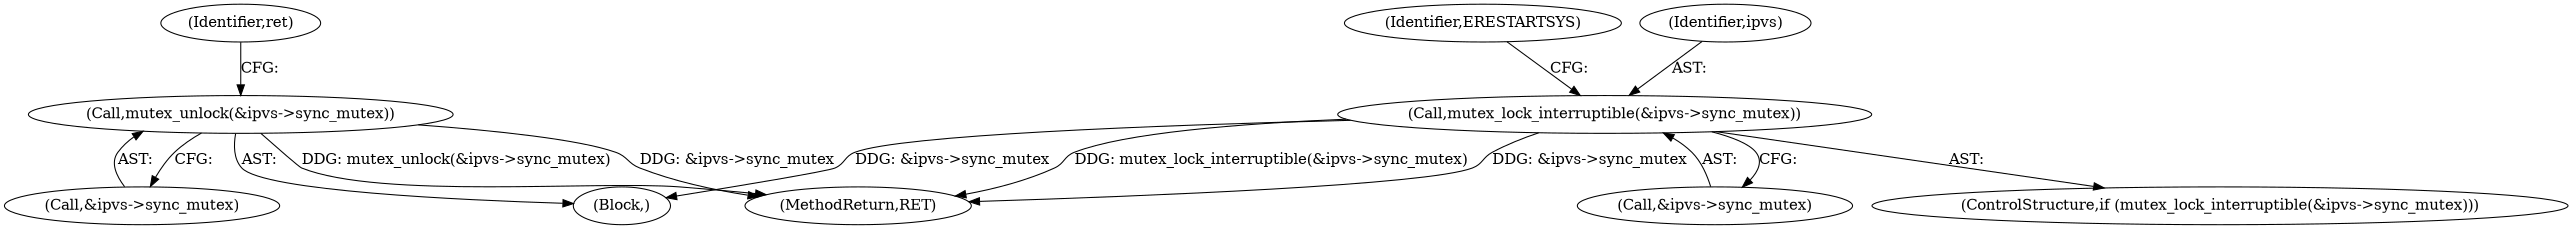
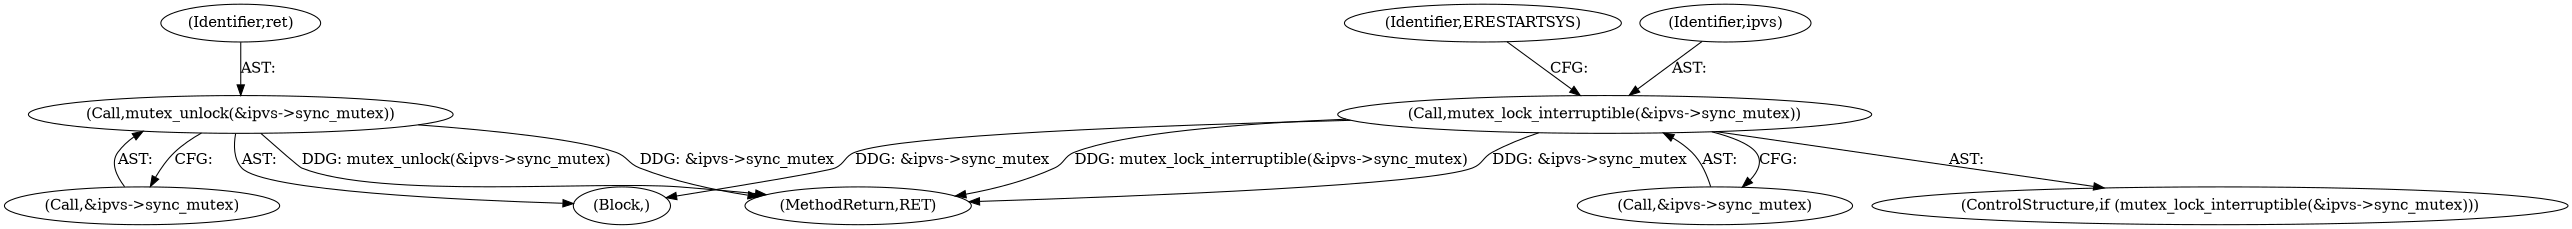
edge "(Identifier,ret)" -> "(Call,mutex_unlock(&ipvs->sync_mutex))": label "CFG: " -> "AST: "
